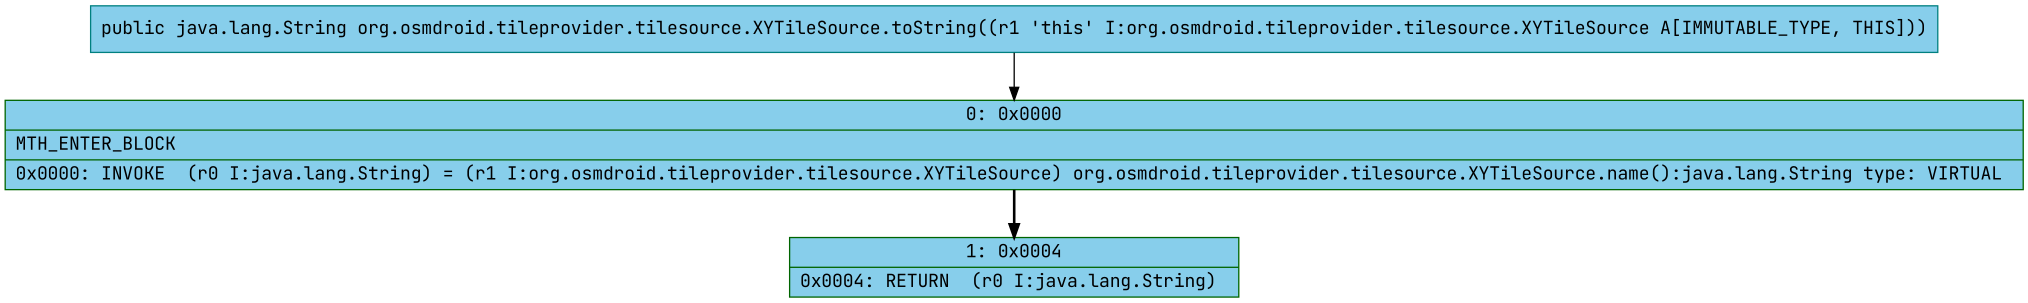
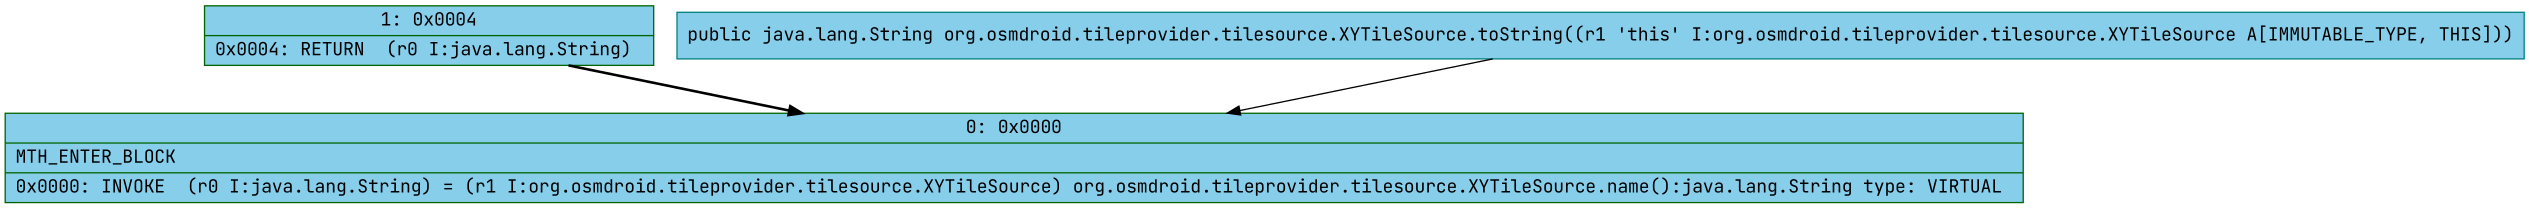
edge "0: 0x0000" -> "1: 0x0004": reversed
